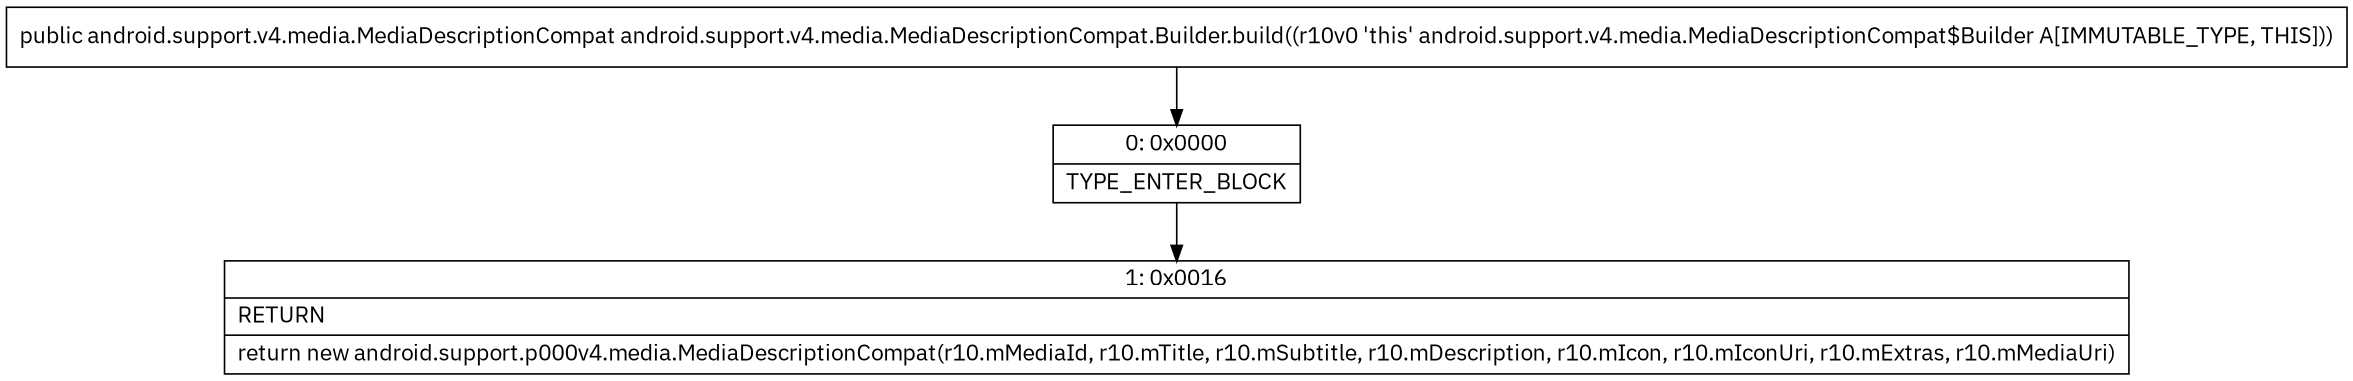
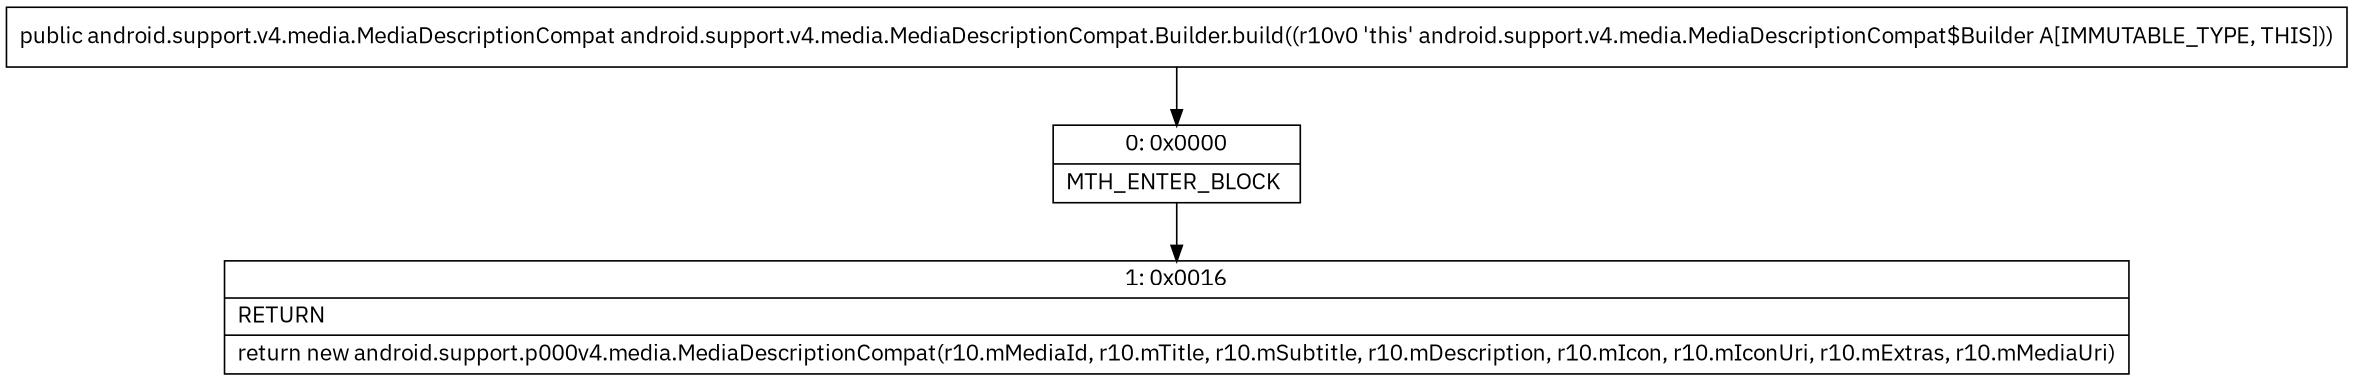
node "0: 0x0000": text "TYPE_ENTER_BLOCK" -> "MTH_ENTER_BLOCK"
